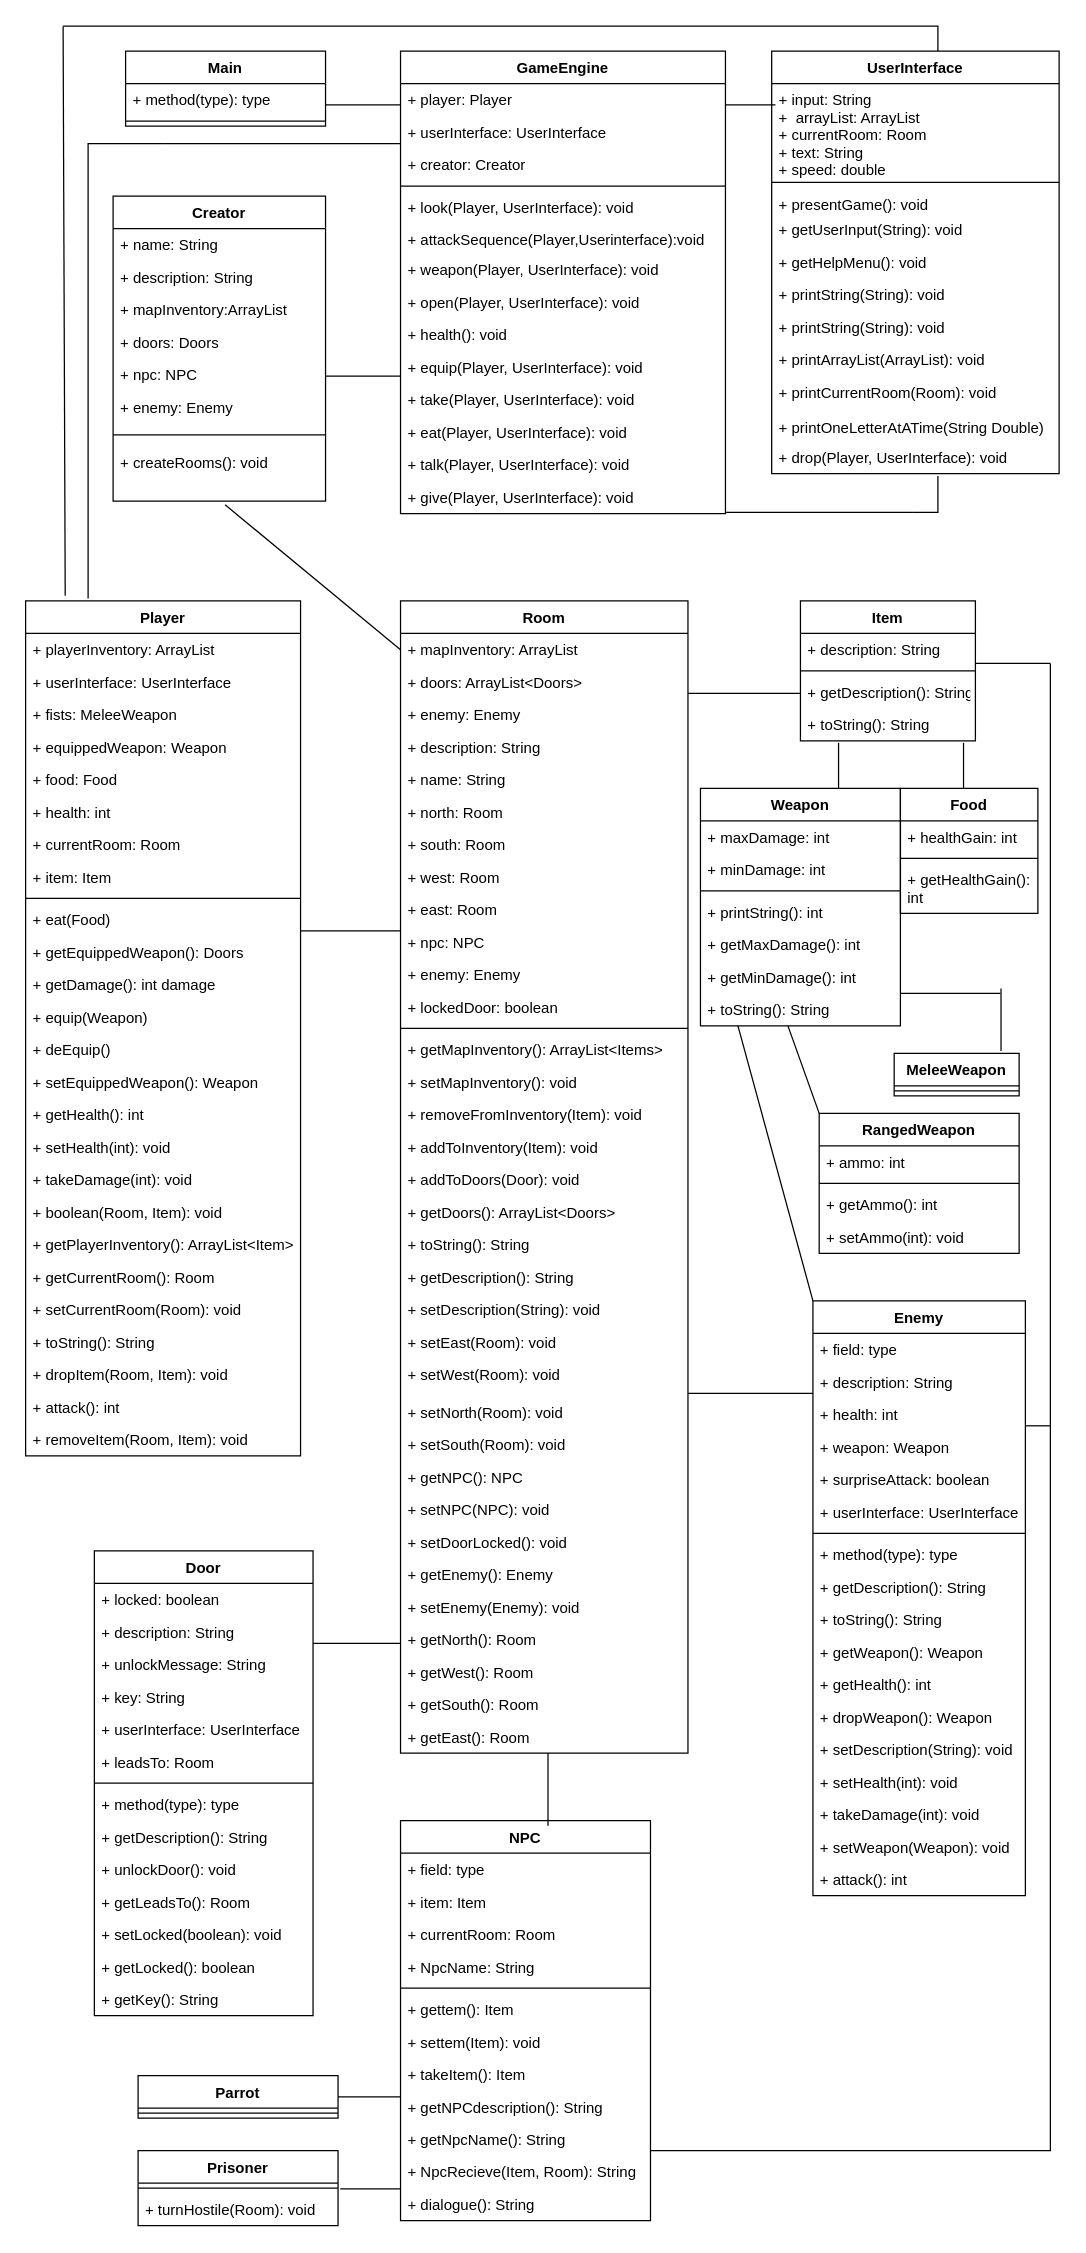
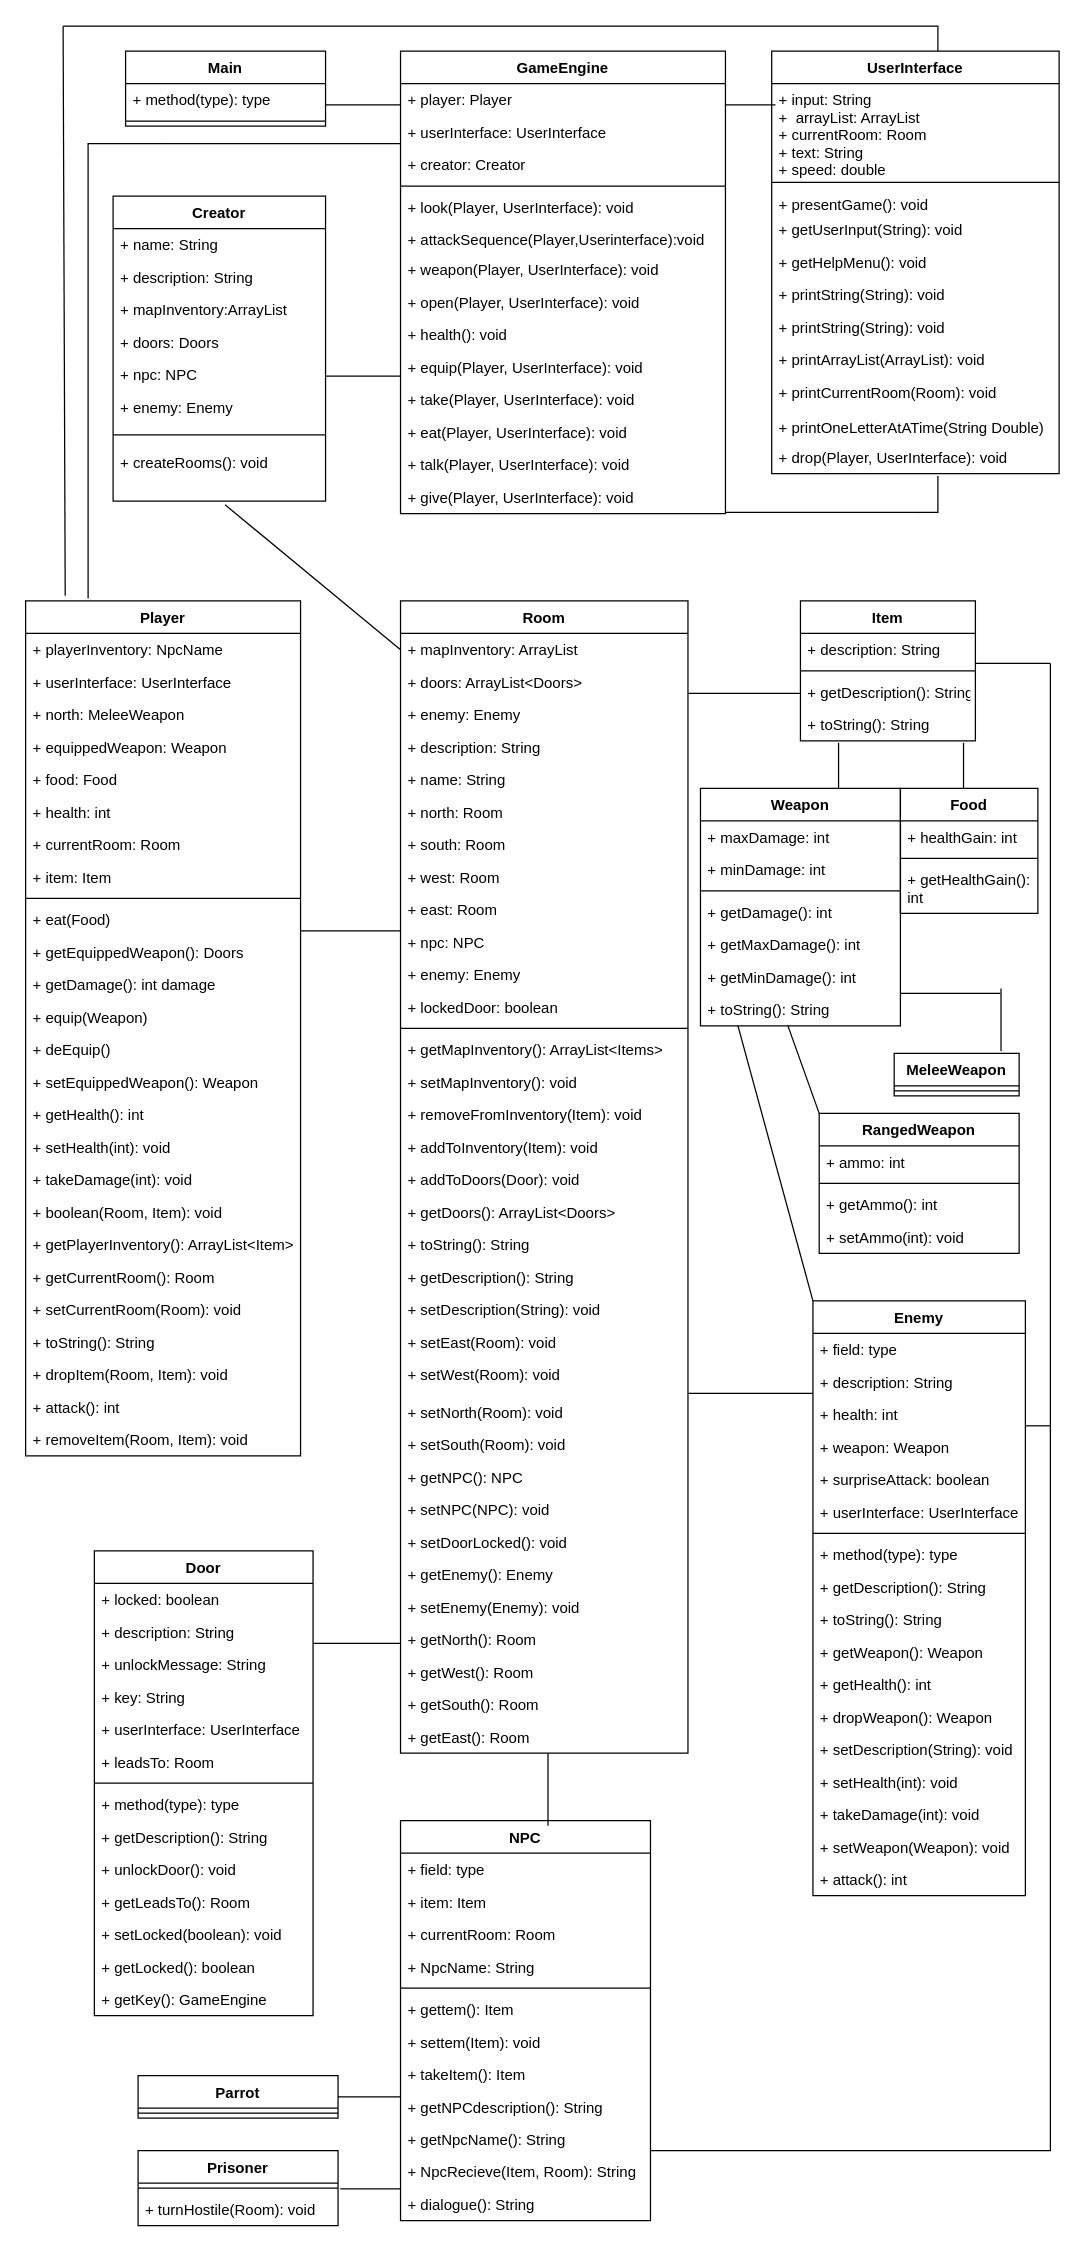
node "+ playerInventory: ArrayList": label "+ playerInventory: ArrayList" -> "+ playerInventory: NpcName"
node "+ fists: MeleeWeapon": label "+ fists: MeleeWeapon" -> "+ north: MeleeWeapon"
node "+ printString(): int": label "+ printString(): int" -> "+ getDamage(): int"
node "+ getKey(): String": label "+ getKey(): String" -> "+ getKey(): GameEngine"
